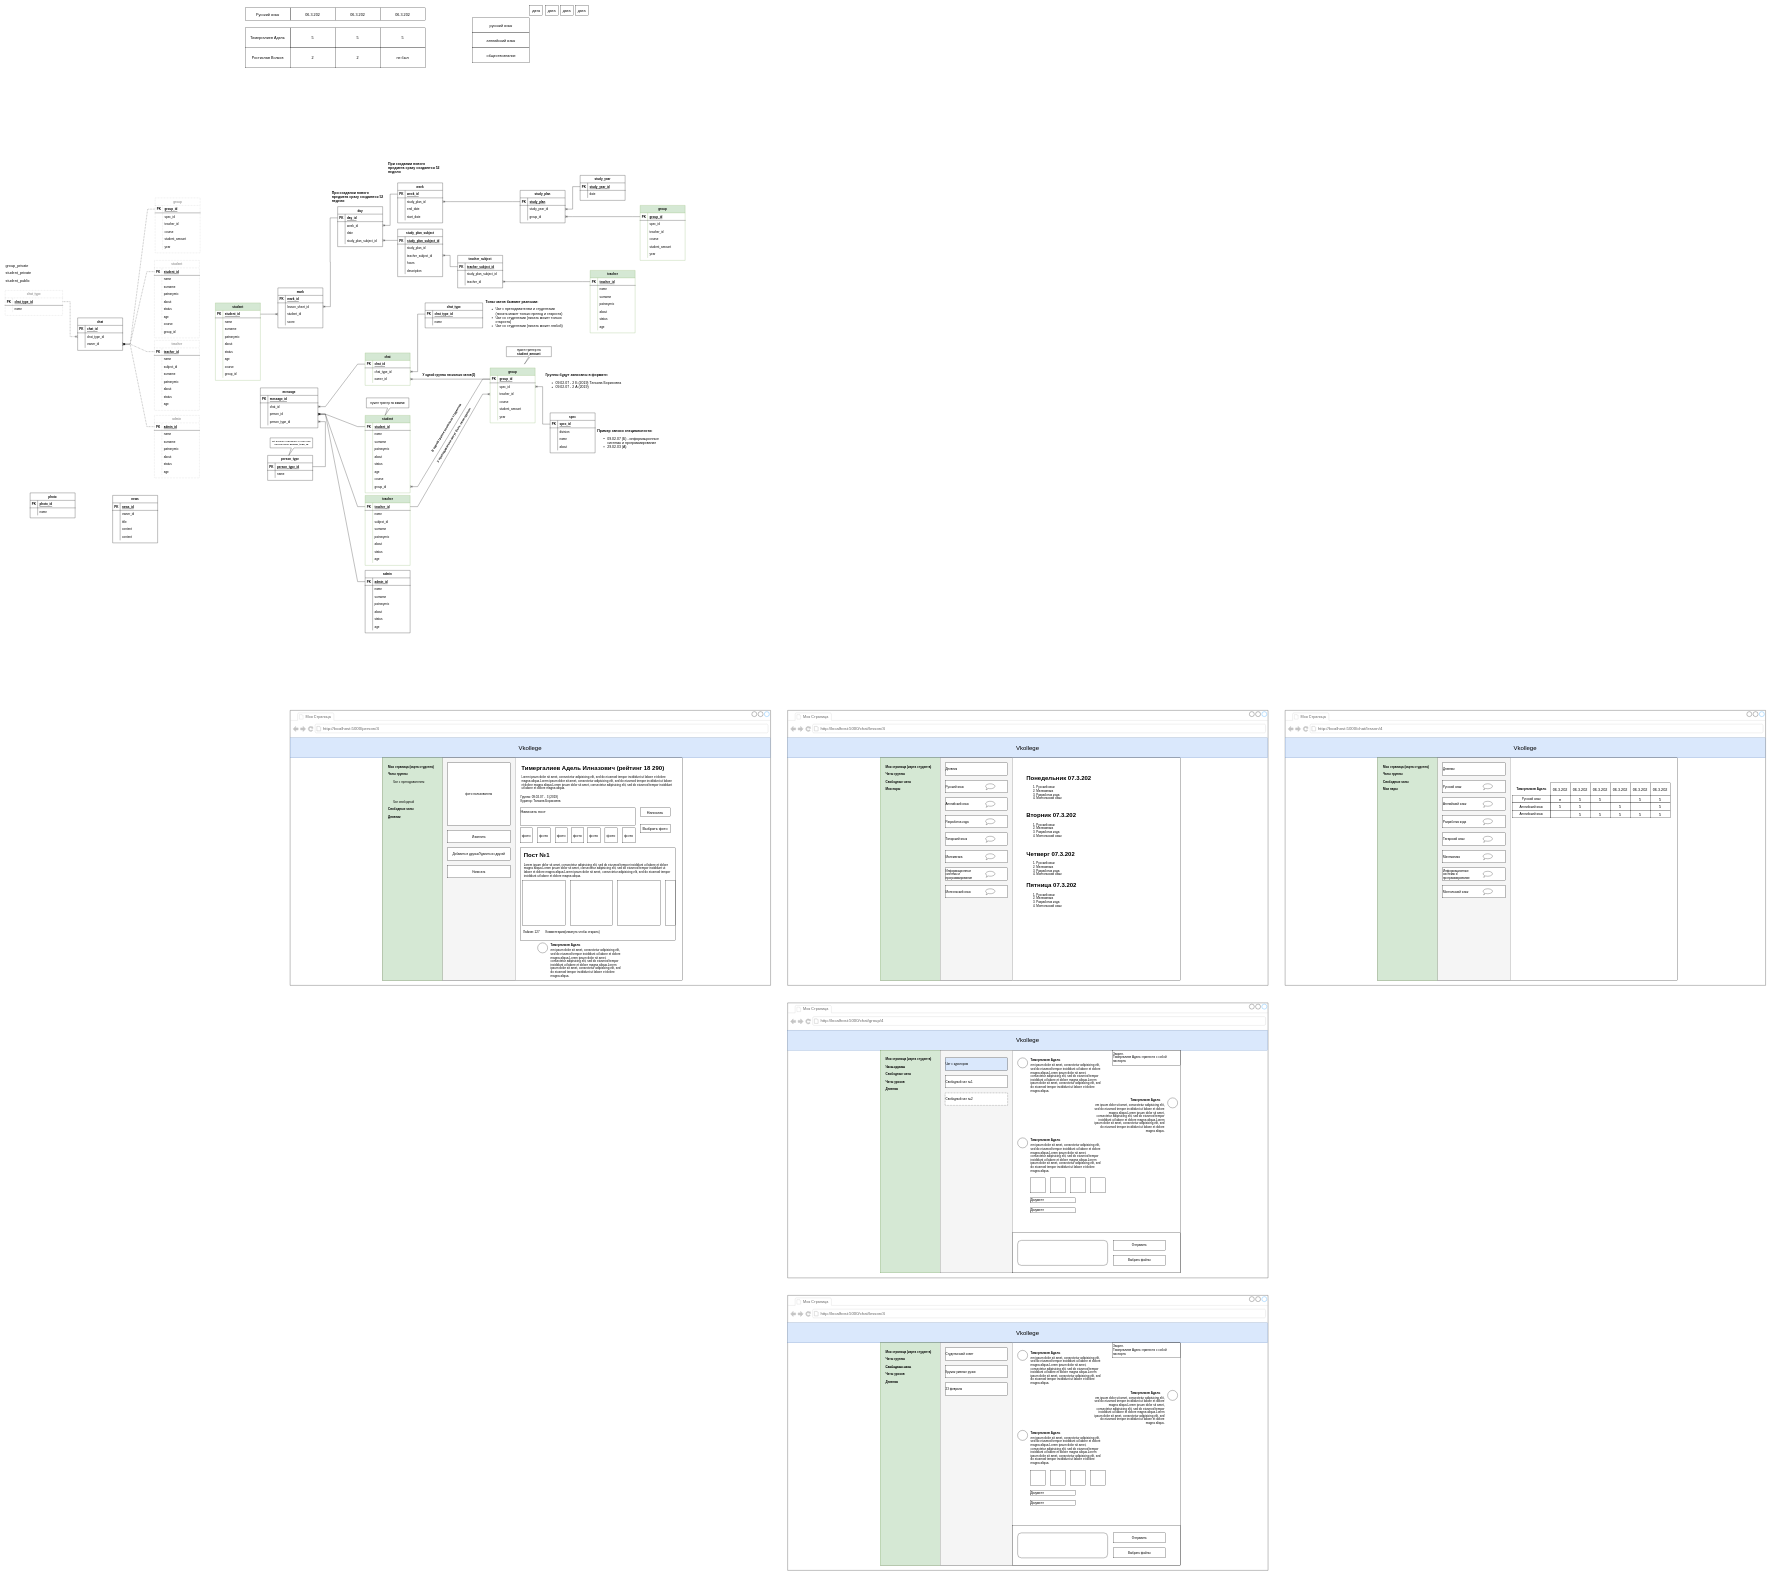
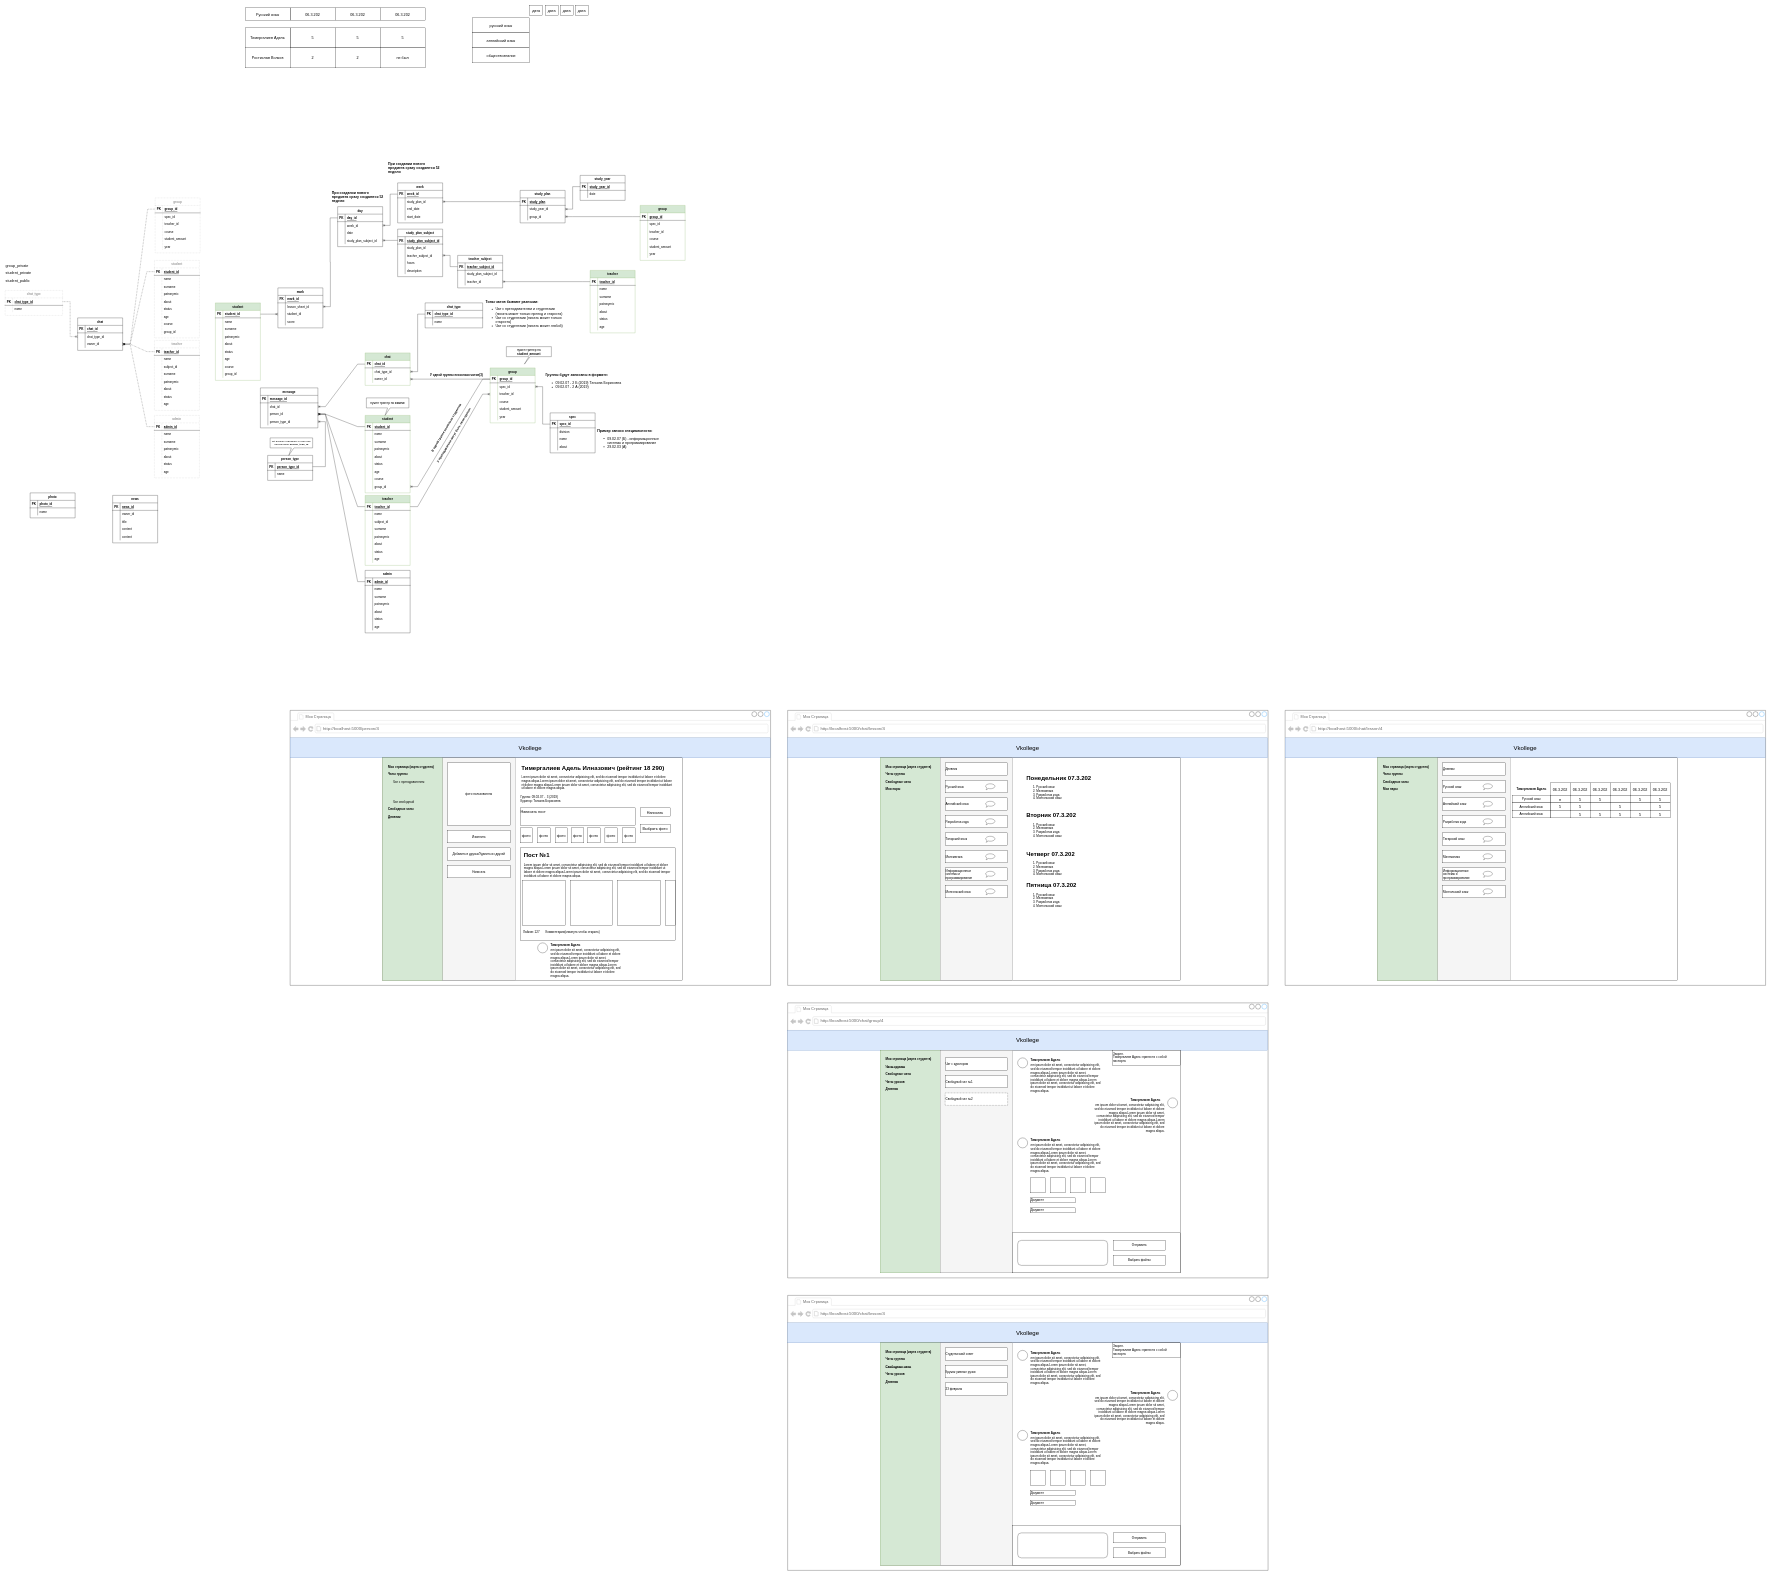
node "У одной группы несколько чатов(3)": moved (449, 375) -> (456, 375)
node "Чат с куратором": fillcolor #dae8fc -> #ffffff
